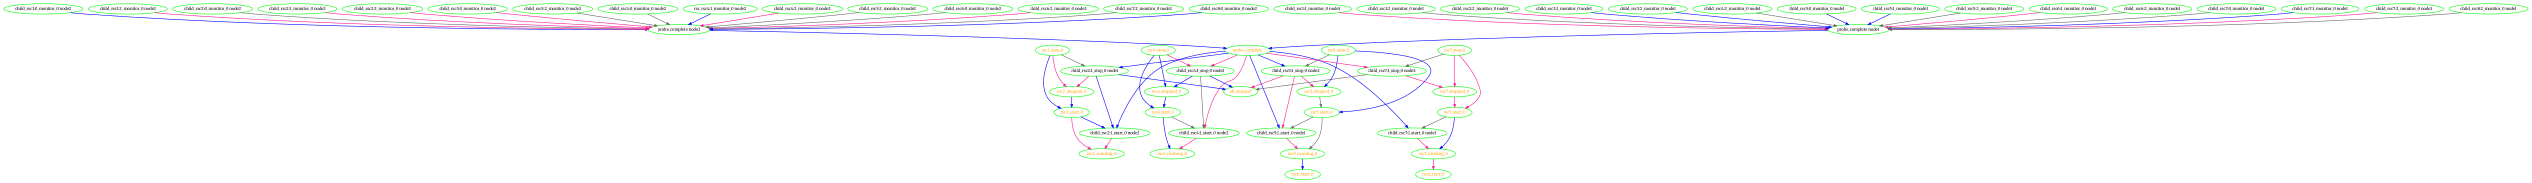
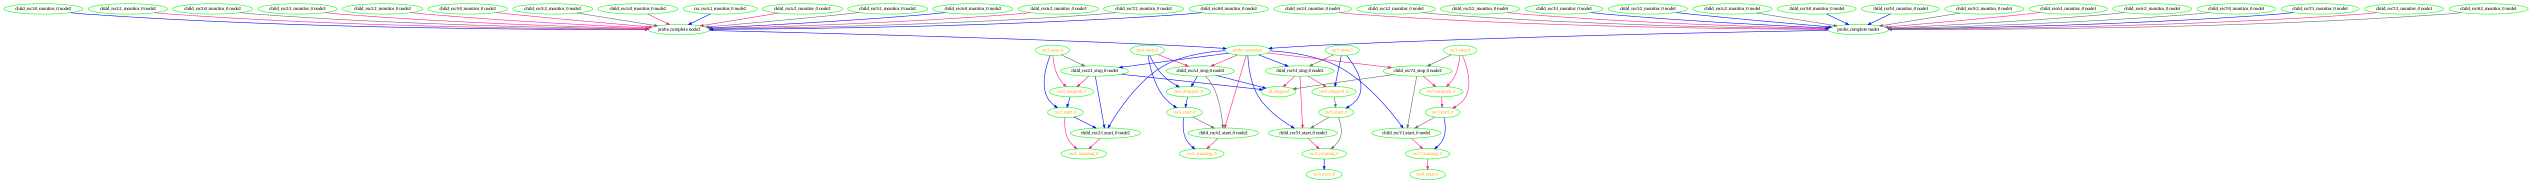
edge "child_rsc4:0_monitor_0 node2" -> "probe_complete node2": color gray40 -> deeppink
edge "child_rsc6:0_monitor_0 node2" -> "probe_complete node2": color gray40 -> blue
edge "child_rsc7:1_stop_0 node2" -> "child_rsc7:1_start_0 node1": added
